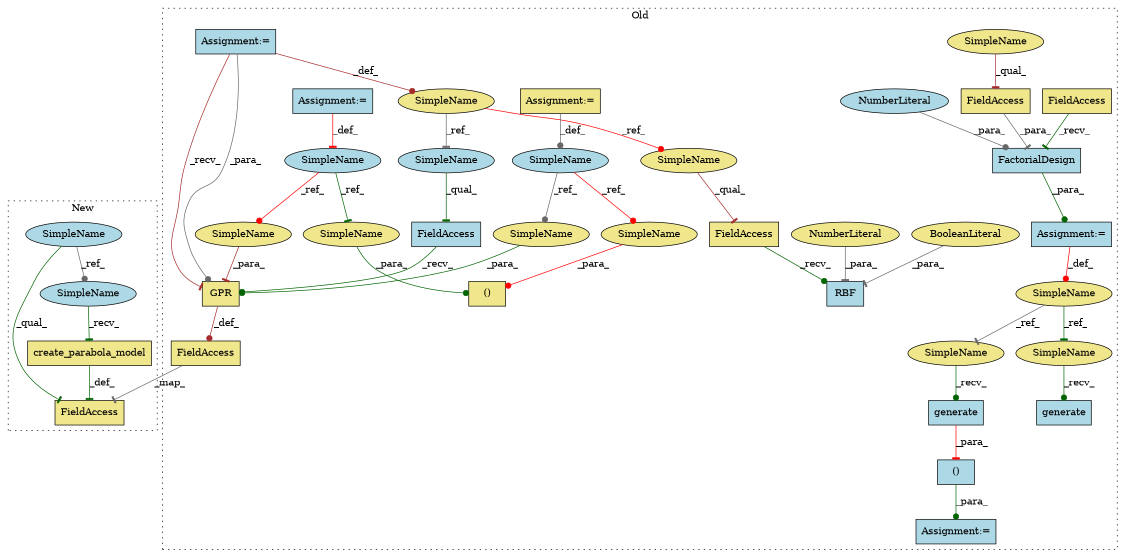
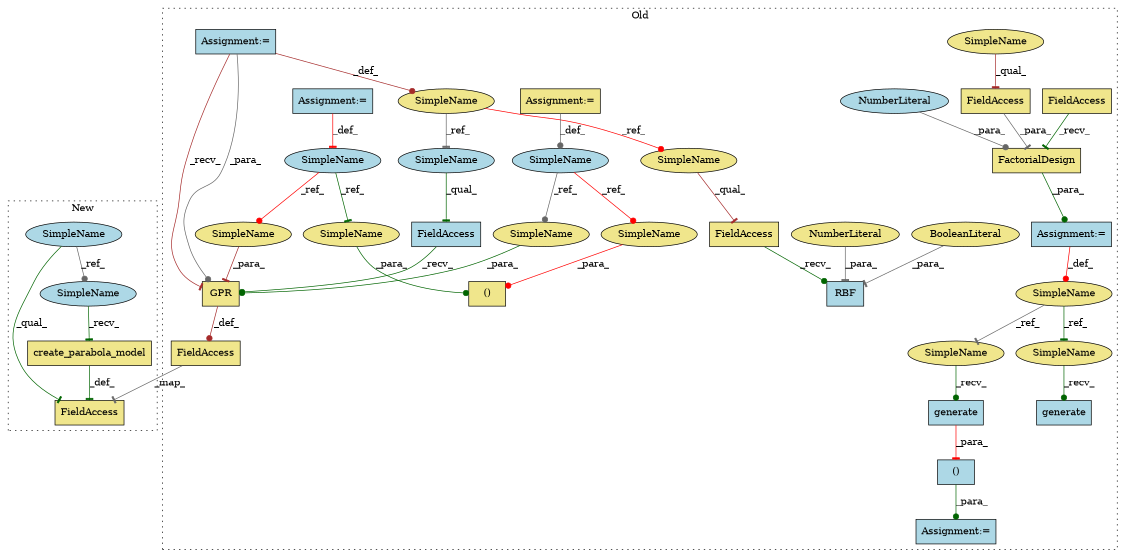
node "FactorialDesign": fillcolor lightblue -> khaki
